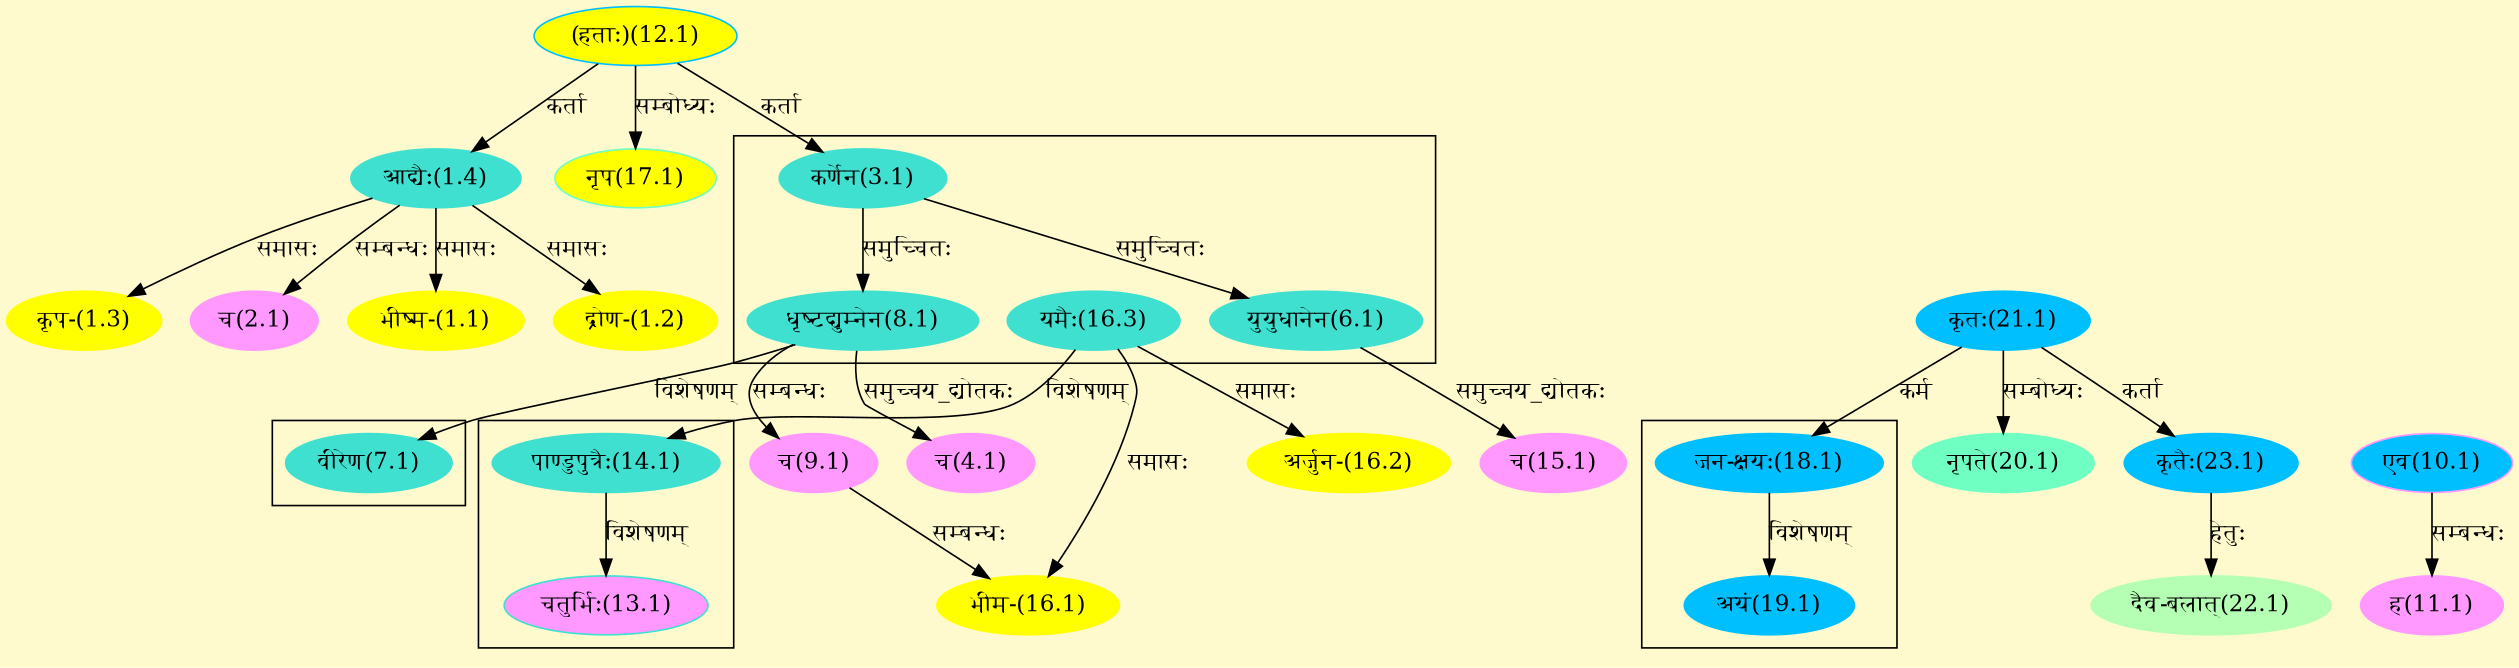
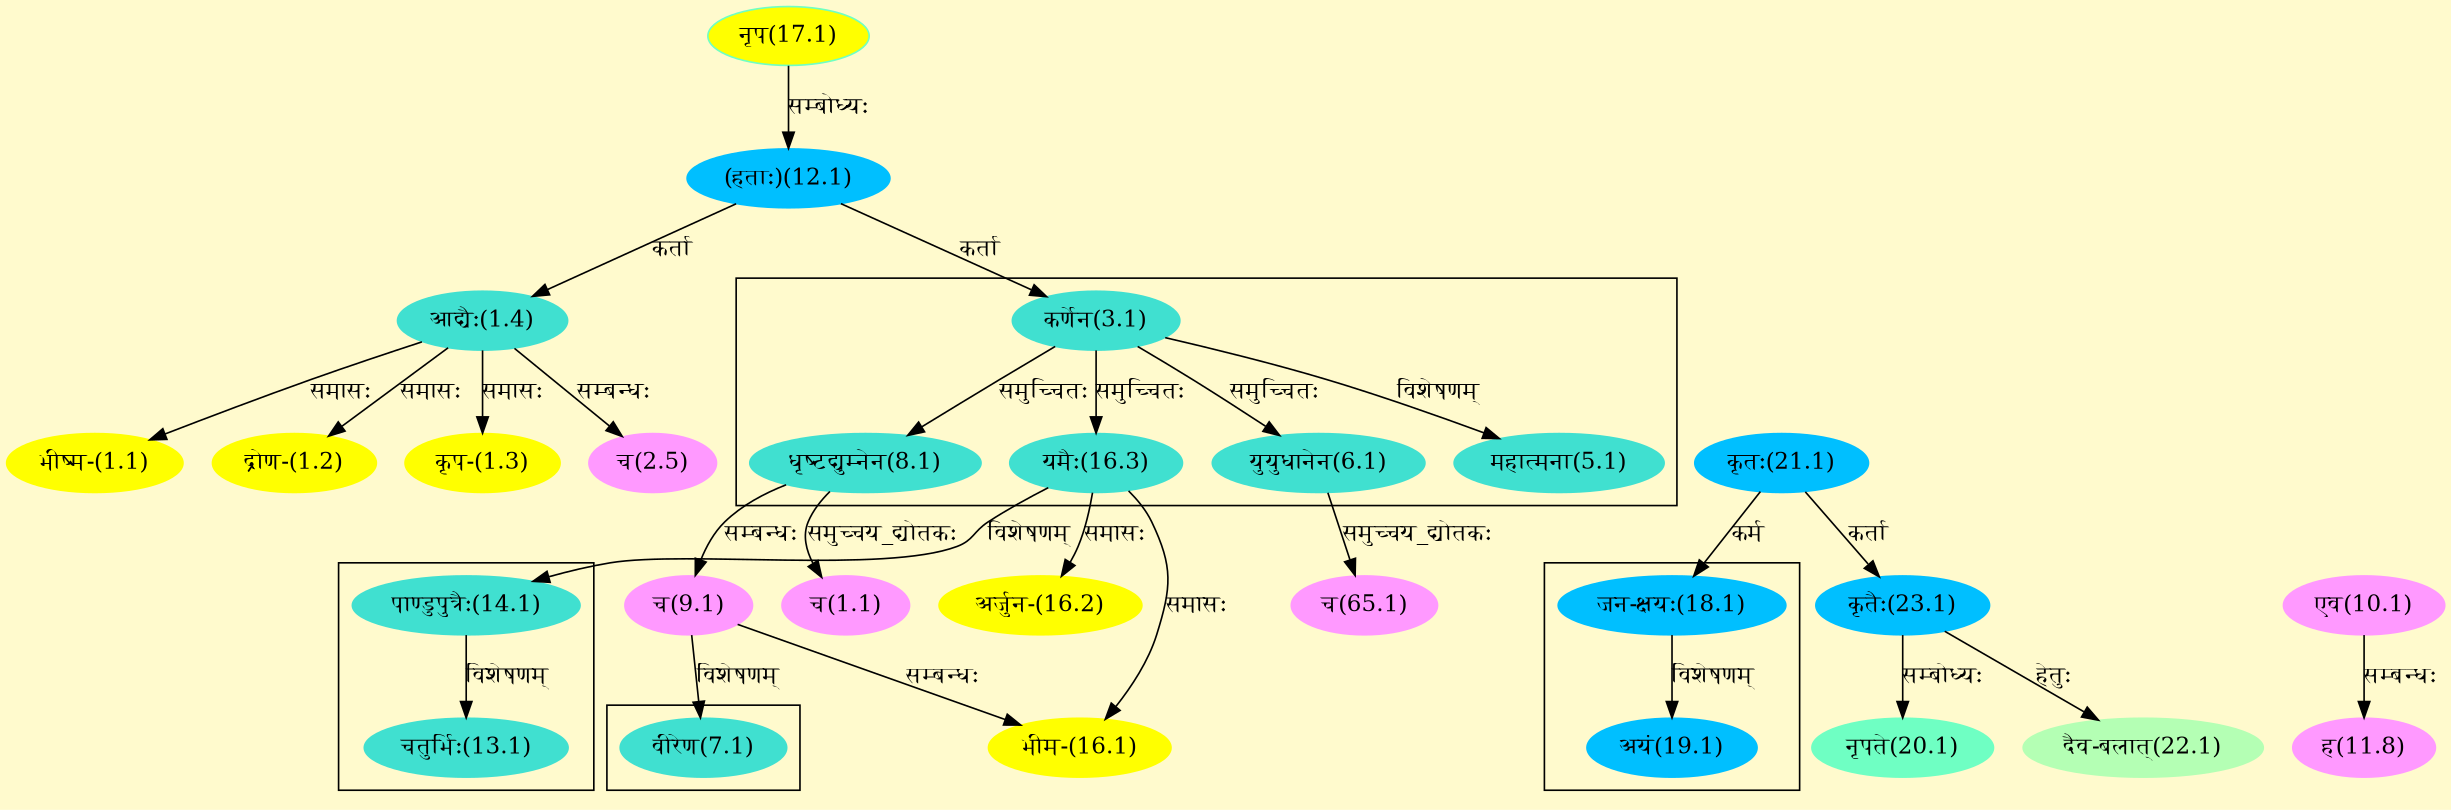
node "(हताः)(12.1)": fillcolor #ffff00 -> #00bfff
edge "(हताः)(12.1)" -> "नृप(17.1)": reversed
node "च(2.1)": label "च(2.1)" -> "च(2.5)"
edge "कर्णेन(3.1)" -> "यमैः(16.3)": added, label "समुच्चितः"
edge "कृतः(21.1)" -> "नृपते(20.1)": now "कृतैः(23.1)" -> "नृपते(20.1)"
edge "धृष्टद्युम्नेन(8.1)" -> "वीरेण(7.1)": now "च(9.1)" -> "वीरेण(7.1)"
node "च(4.1)": label "च(4.1)" -> "च(1.1)"
node "च(15.1)": label "च(15.1)" -> "च(65.1)"
node "महात्मना(5.1)": added
node "एव(10.1)": fillcolor #00bfff -> #ff99ff
node "चतुर्भिः(13.1)": fillcolor #ff99ff -> #40e0d0
node "ह(11.1)": label "ह(11.1)" -> "ह(11.8)"
